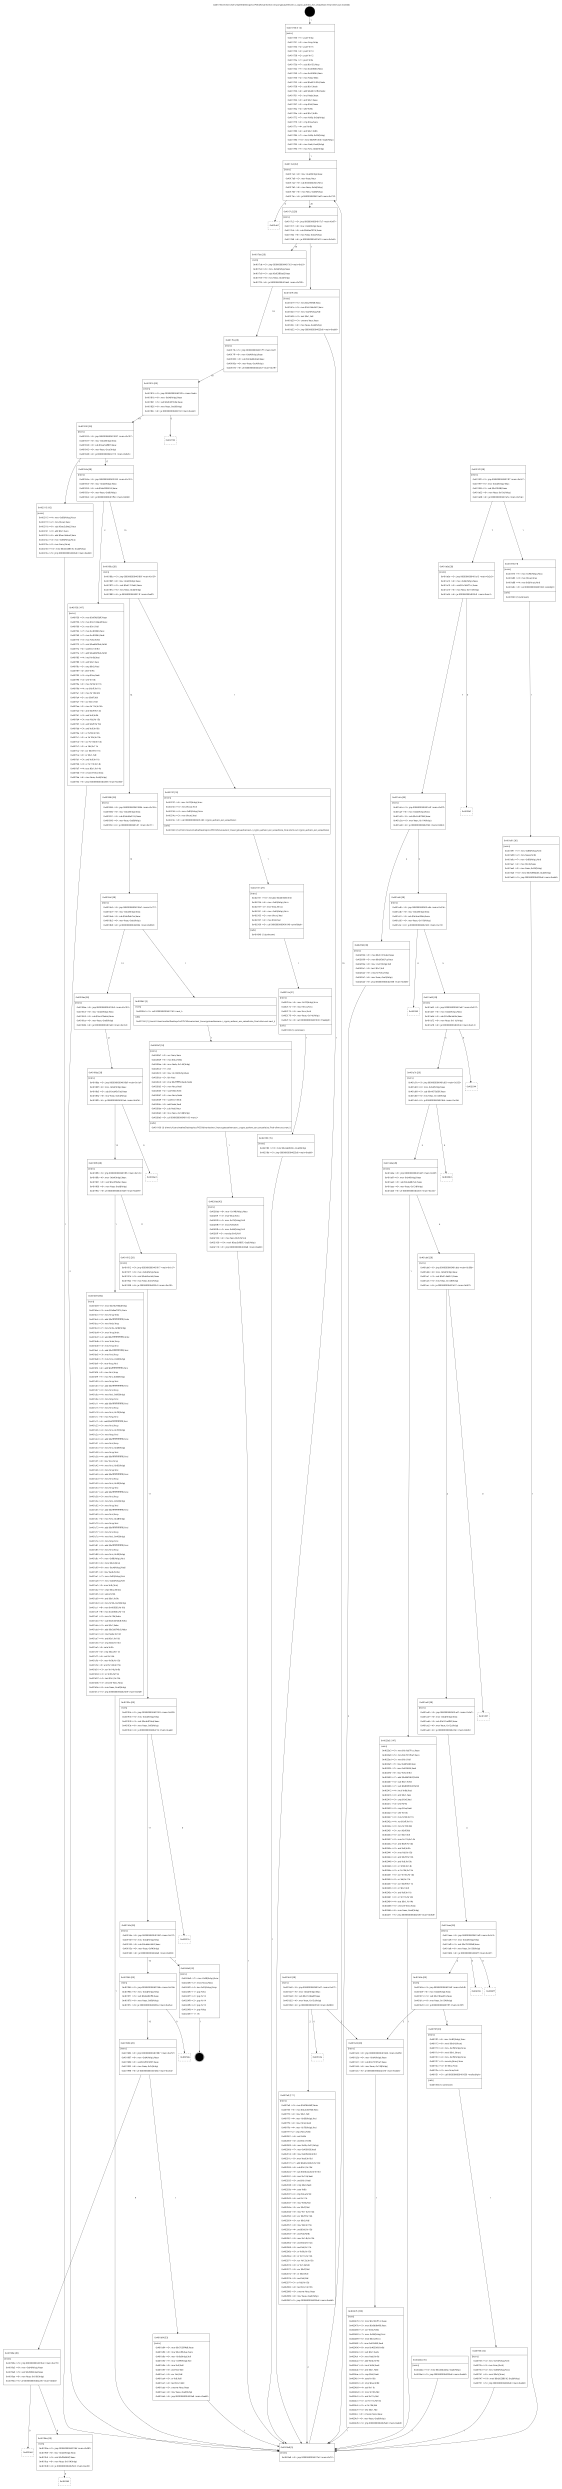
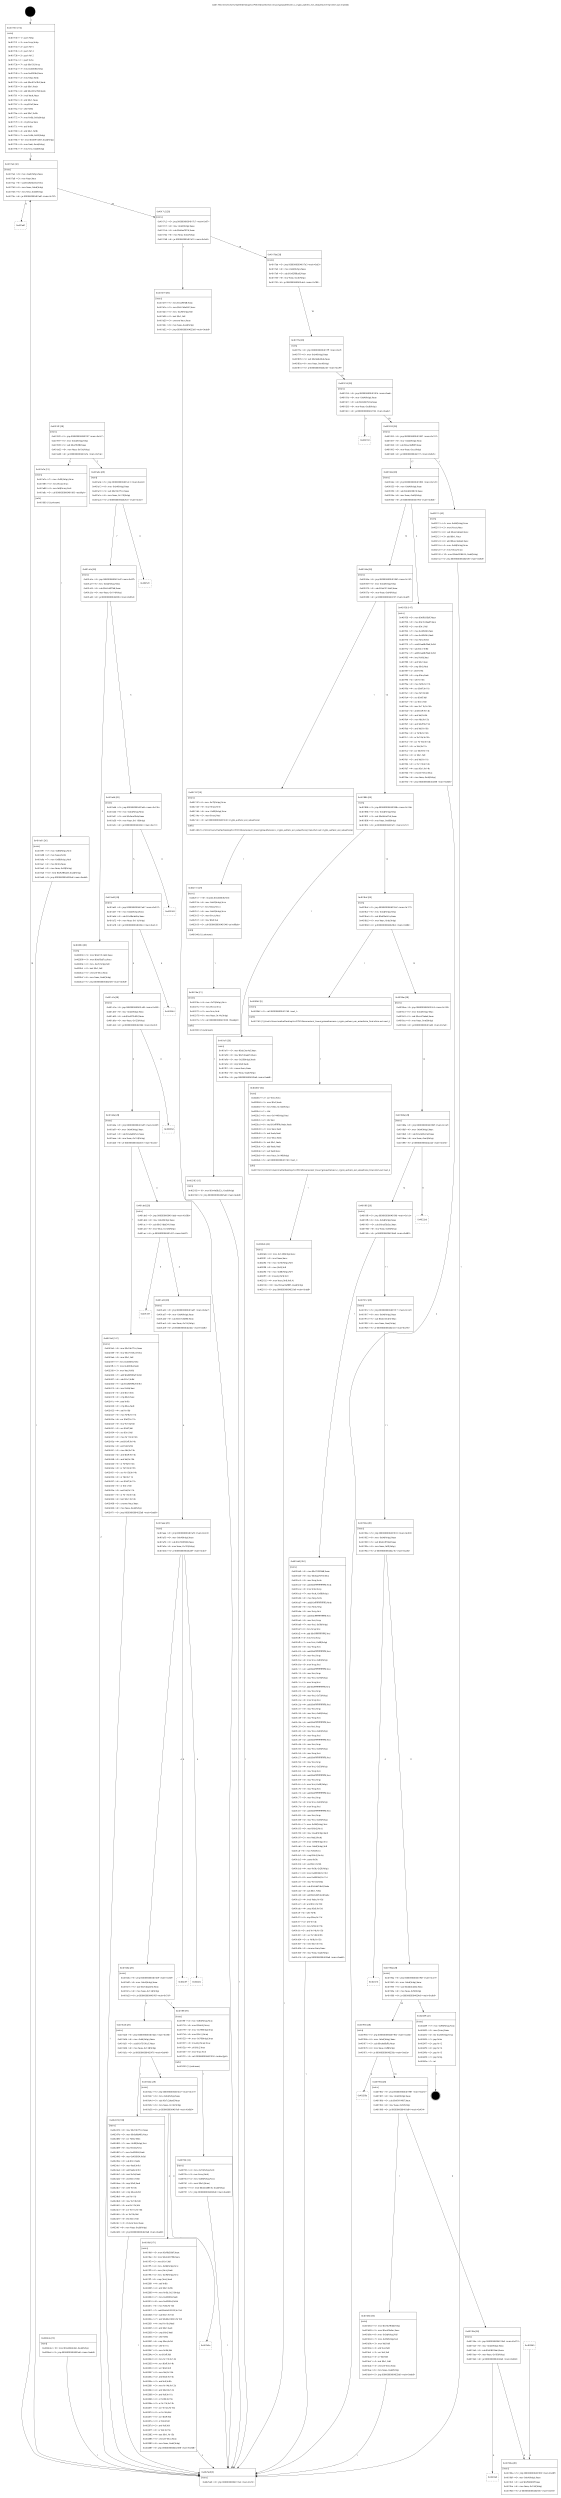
node "0x401ef1 [30]": added
edge "0x401b42 [28]" -> "0x401b26 [28]": reversed
edge "0x4019ba [28]" -> "0x402565": reversed
